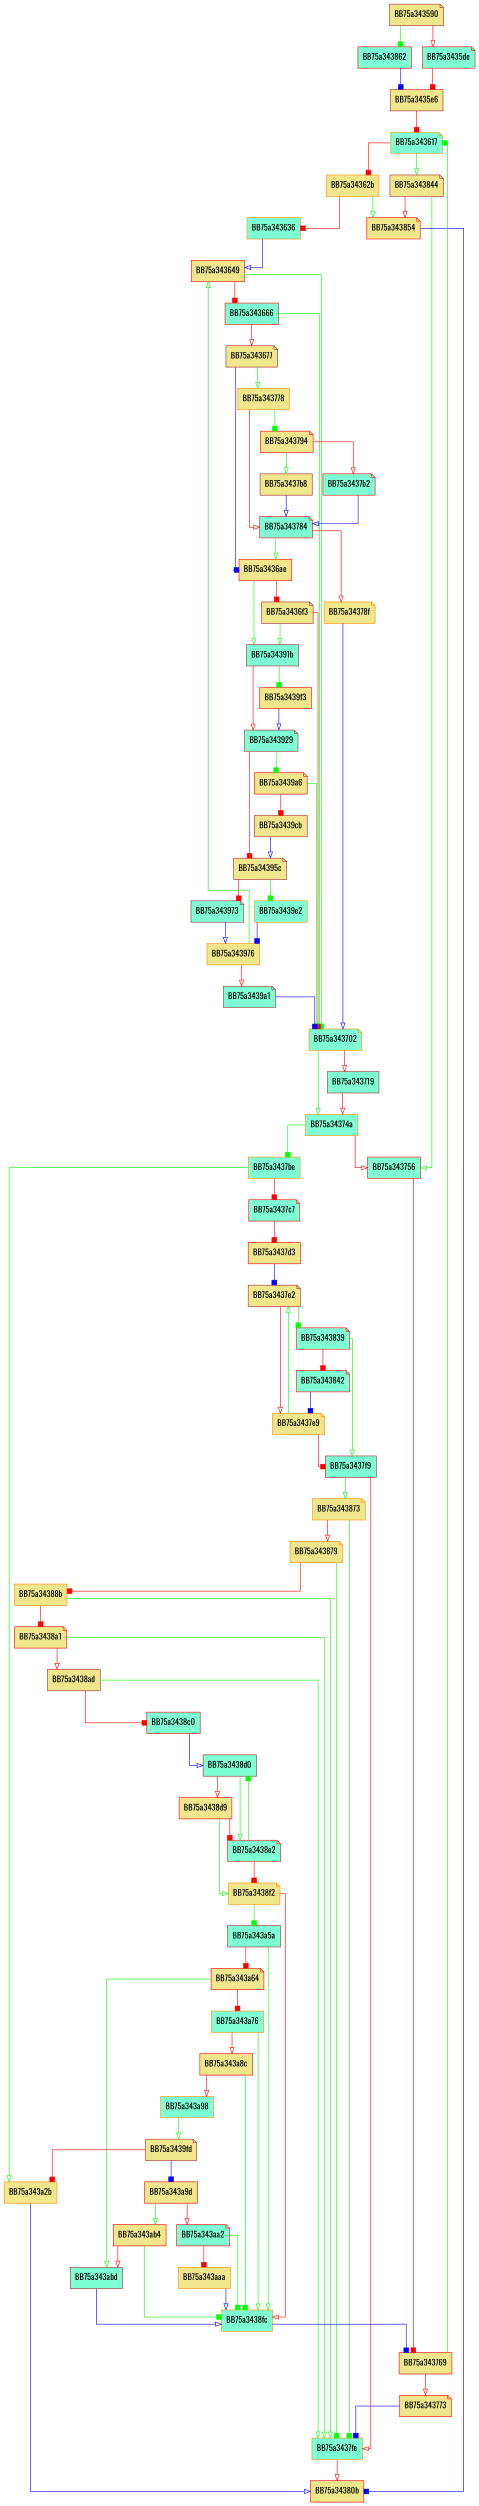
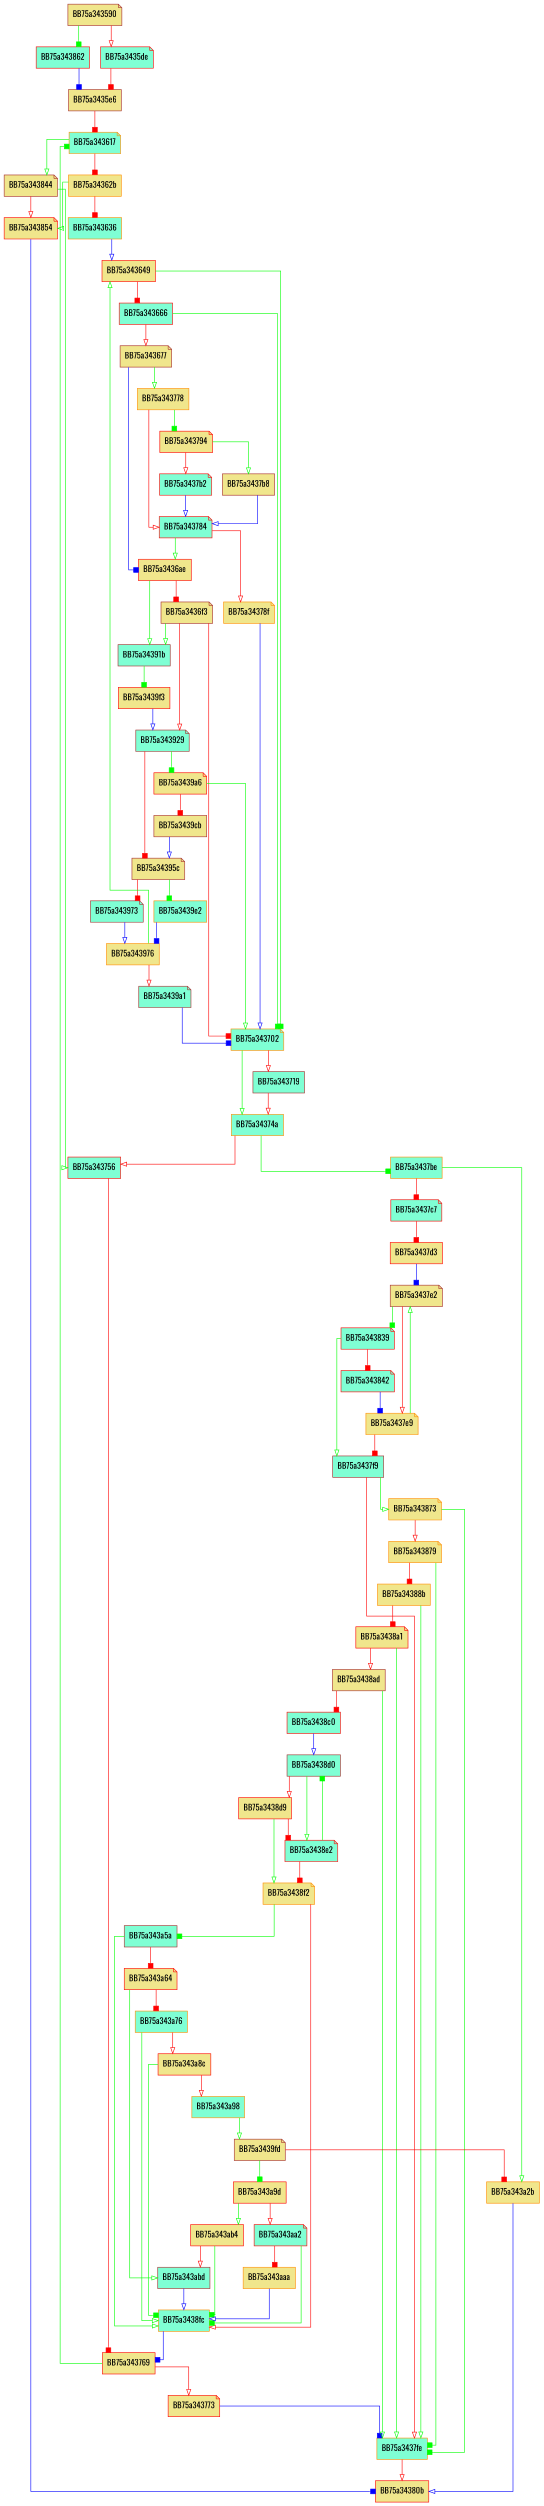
edge "BB75a34391b" -> "BB75a343929": now "BB75a3436f3" -> "BB75a343929"
edge "BB75a3439fd" -> "BB75a343a9d": color blue -> green
